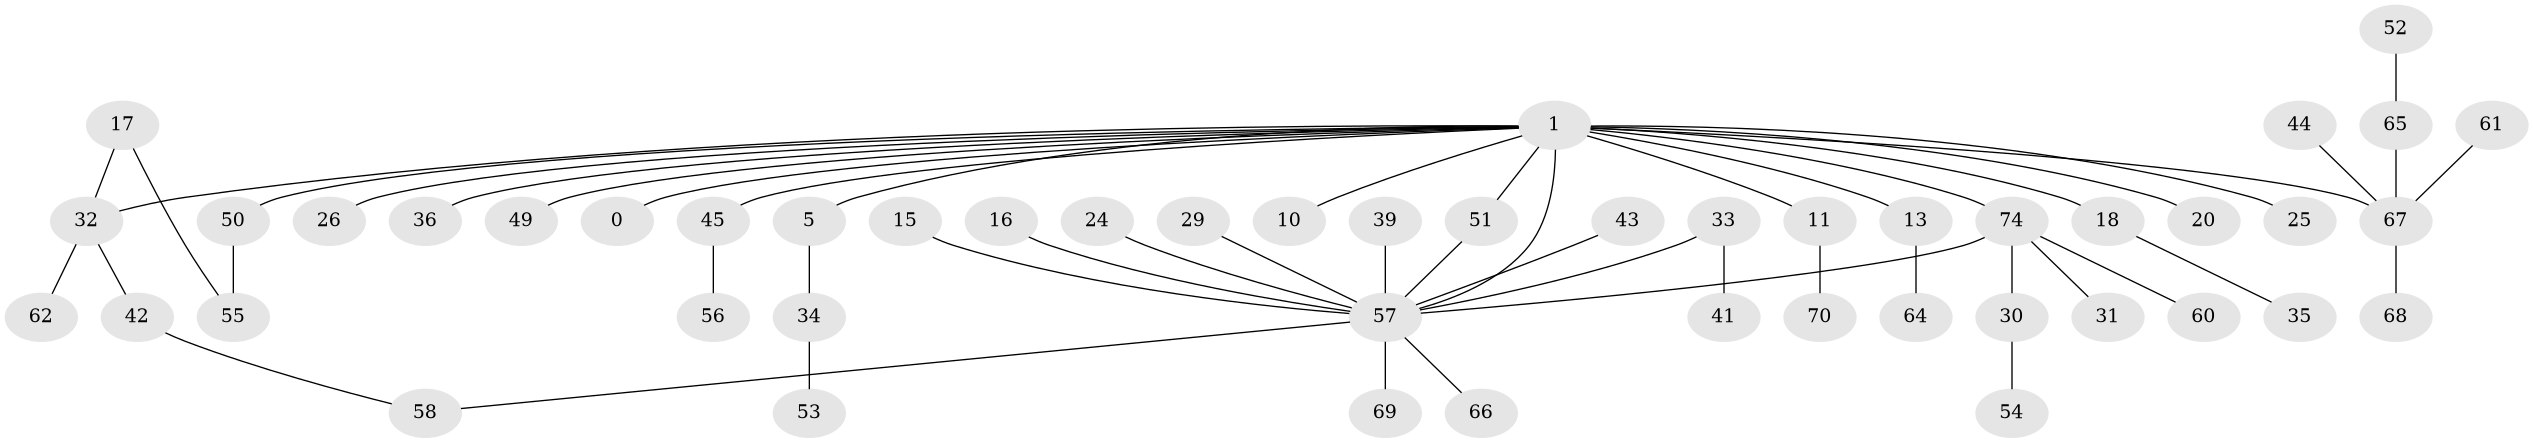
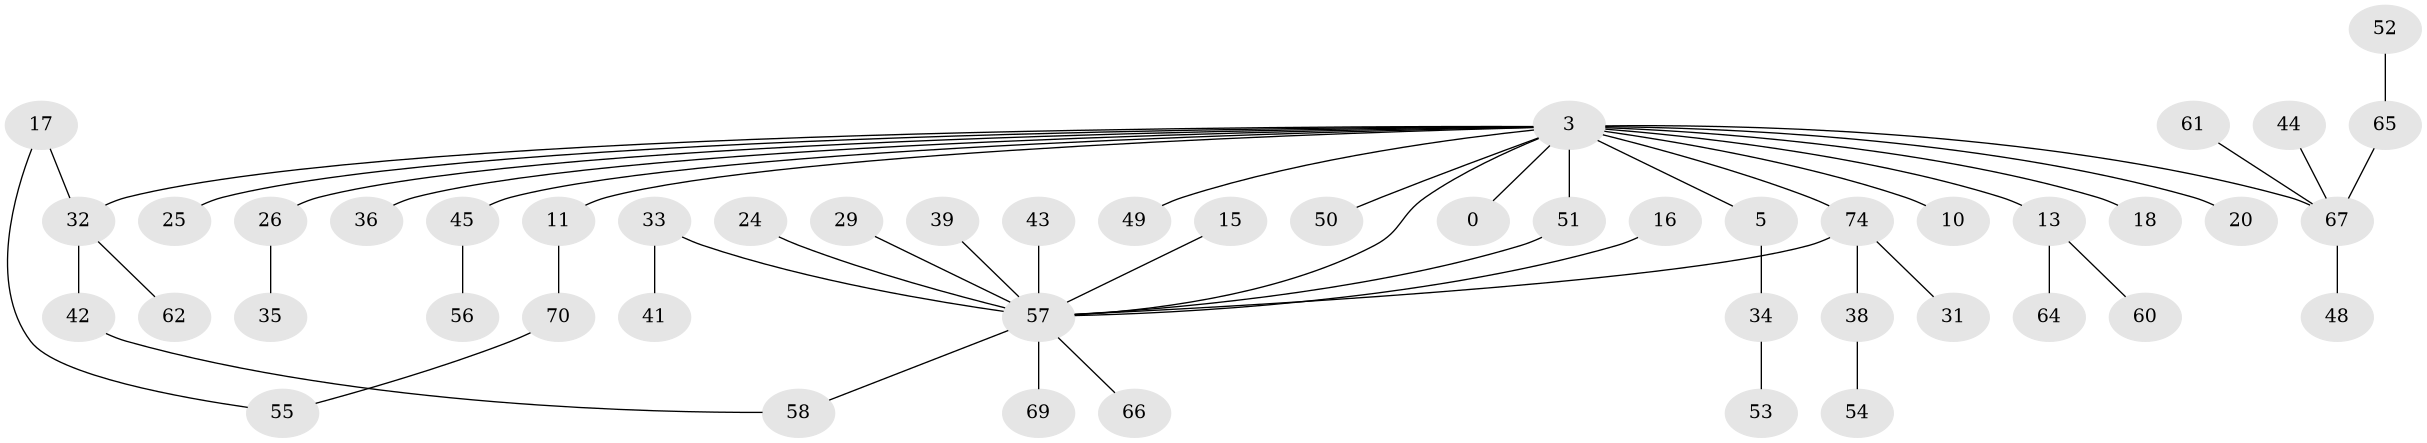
node "1": label "1" -> "3"
edge "50" -- "55": now "70" -- "55"
edge "74" -- "60": now "13" -- "60"
edge "18" -- "35": now "26" -- "35"
node "30": label "30" -> "38"
node "68": label "68" -> "48"
